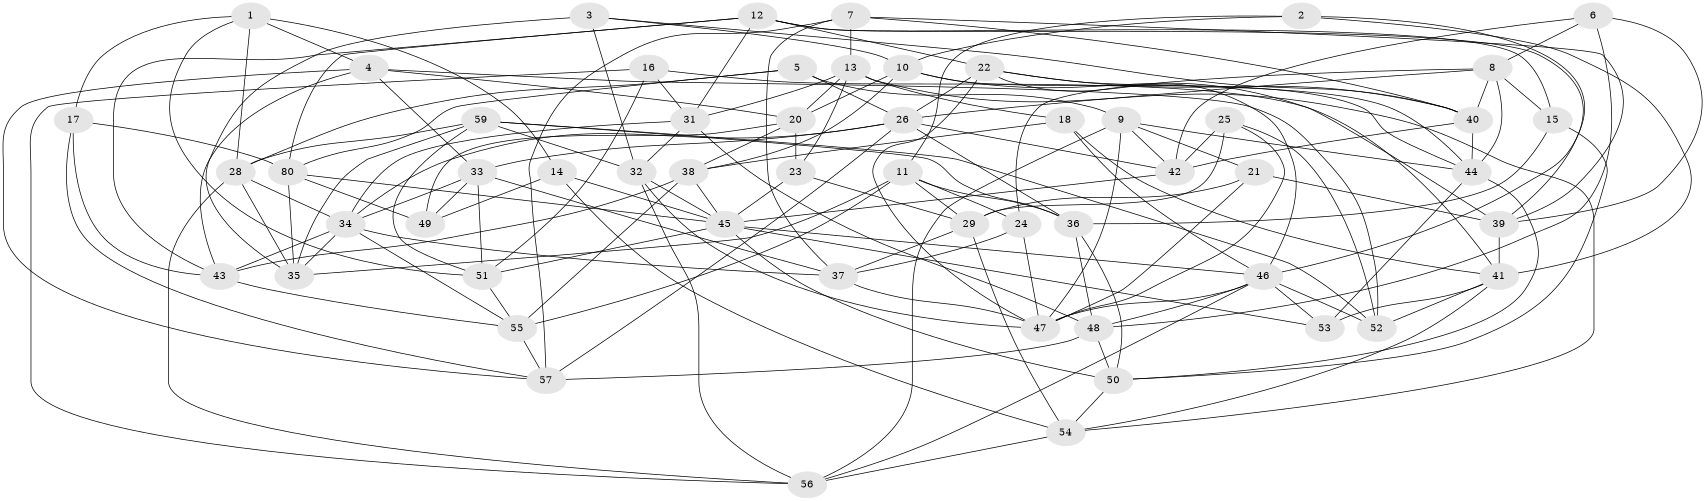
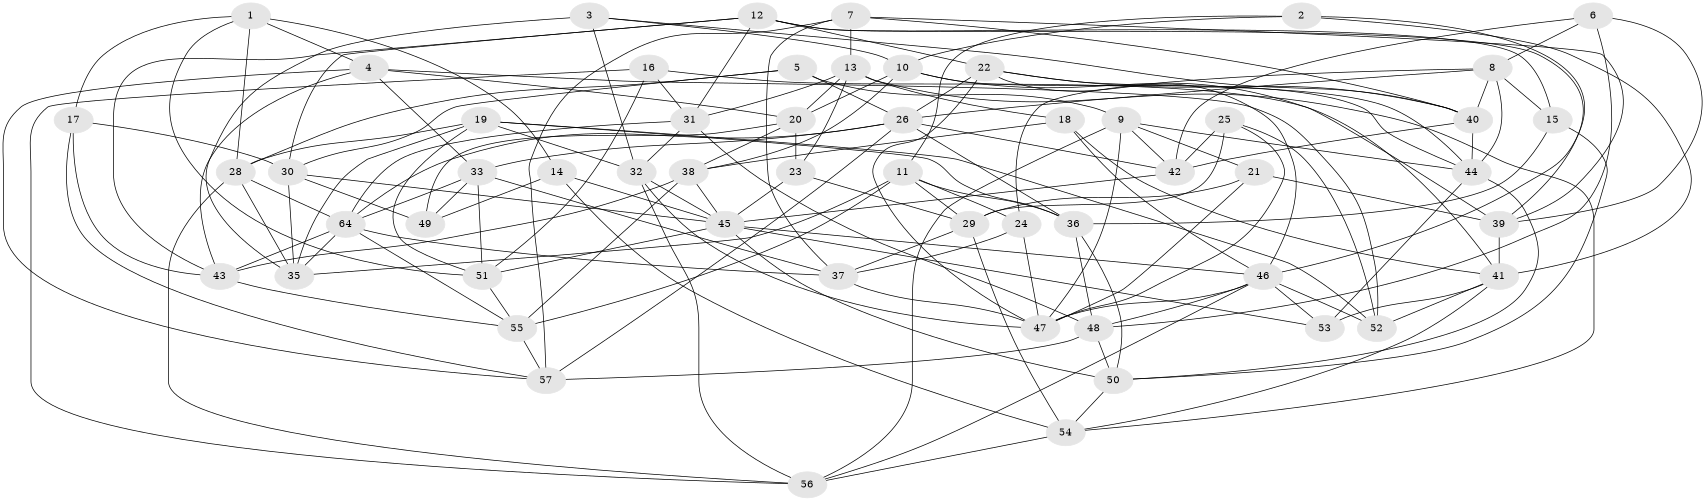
node "59": label "59" -> "19"
node "80": label "80" -> "30"
node "34": label "34" -> "64"
